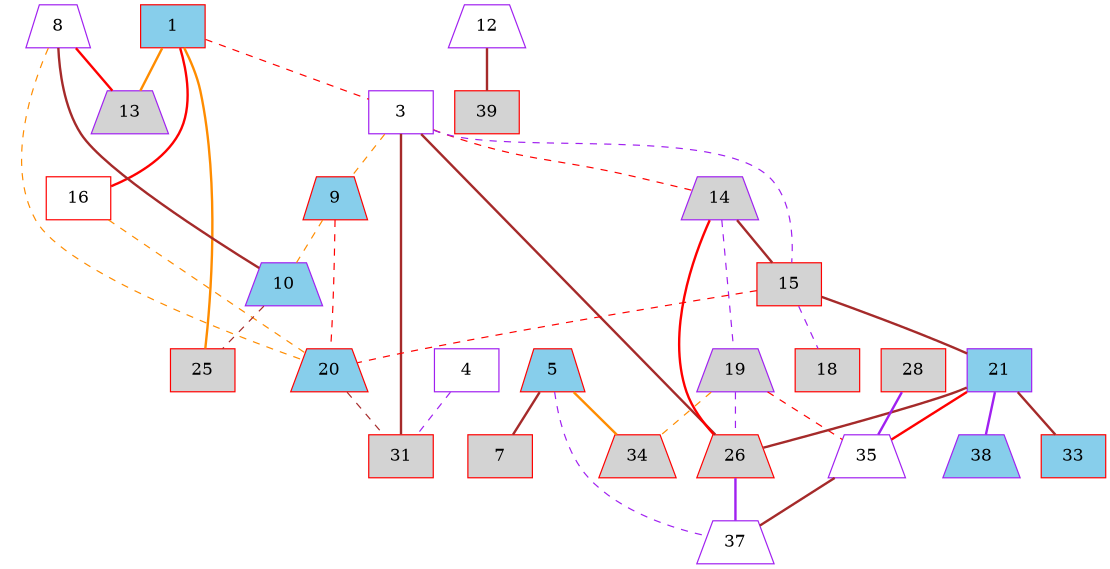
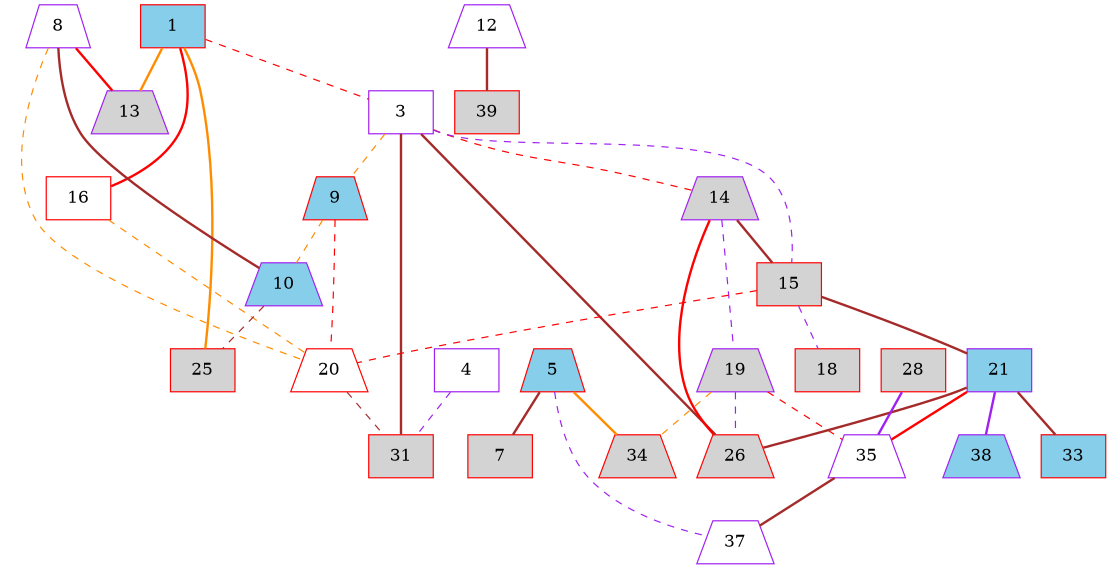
node "20": fillcolor skyblue -> white
edge "26" -- "37": removed
